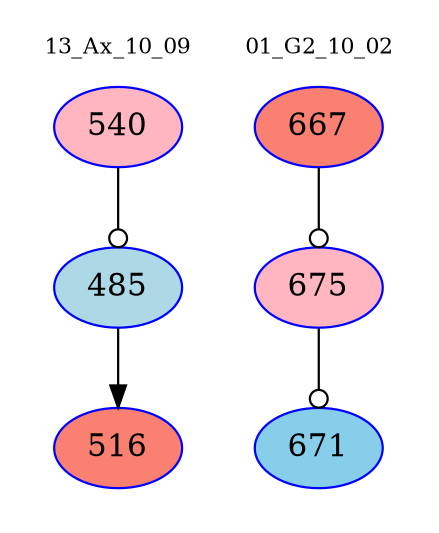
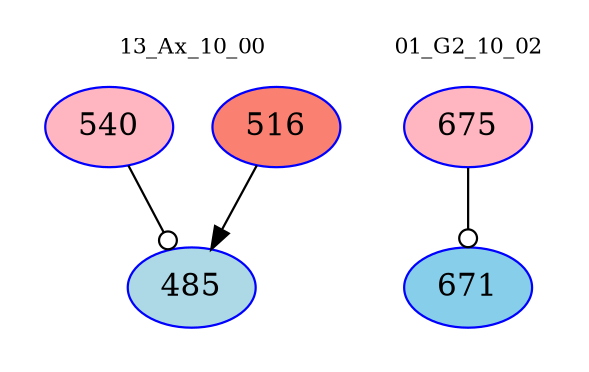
cluster "13_Ax_10_09": label "13_Ax_10_09" -> "13_Ax_10_00"
node "667": removed
edge "485" -> "516": reversed
